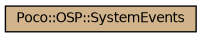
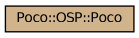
node "Poco::OSP::SystemEvents": label "Poco::OSP::SystemEvents" -> "Poco::OSP::Poco"
